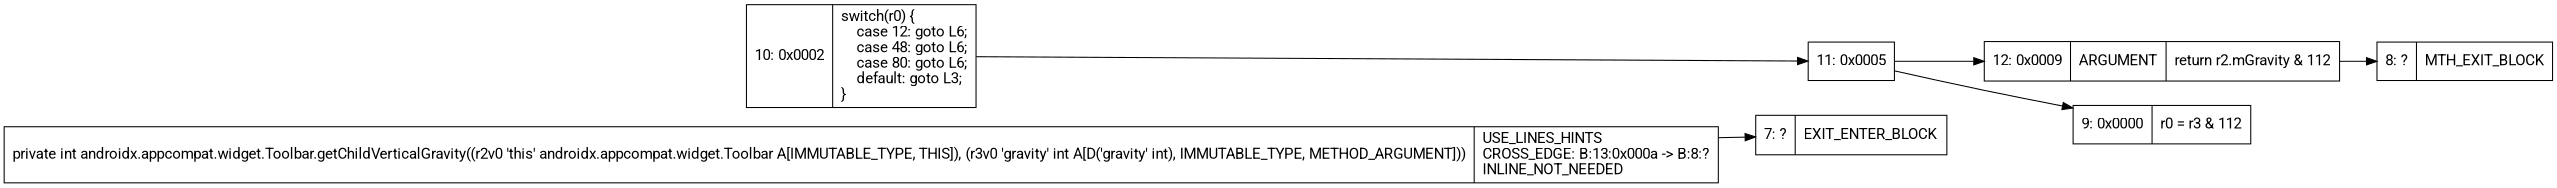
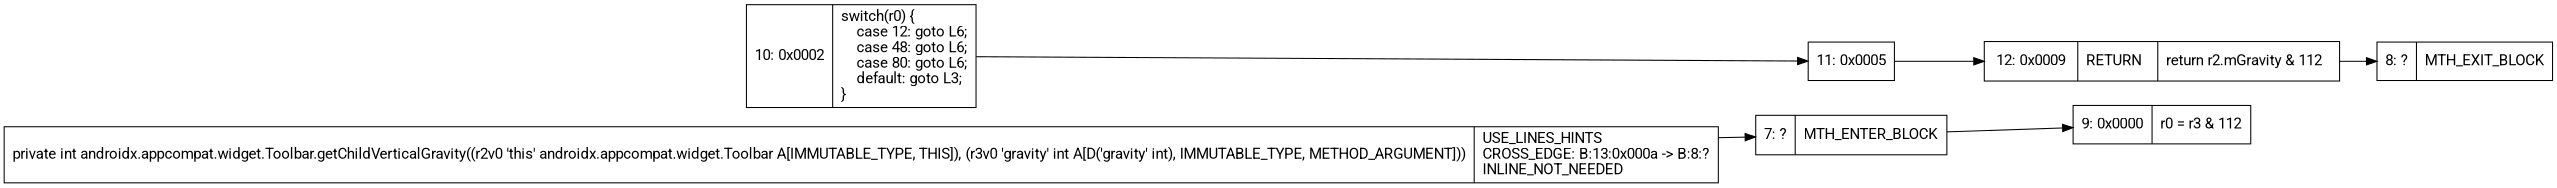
node "12: 0x0009": text "ARGUMENT" -> "RETURN"
edge "11: 0x0005" -> "9: 0x0000": now "7: ?" -> "9: 0x0000"
node "7: ?": text "EXIT_ENTER_BLOCK" -> "MTH_ENTER_BLOCK"
